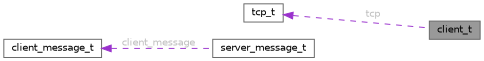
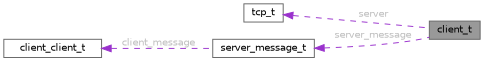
edge "client_t" -> "tcp_t": label " tcp" -> " server"
edge "client_t" -> "server_message_t": added, label "server_message"
node "client_message_t": label "client_message_t" -> "client_client_t"
